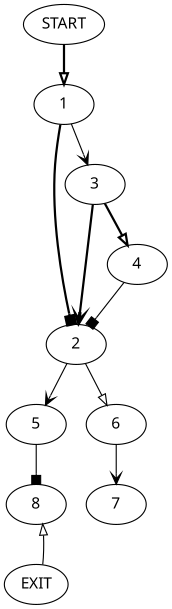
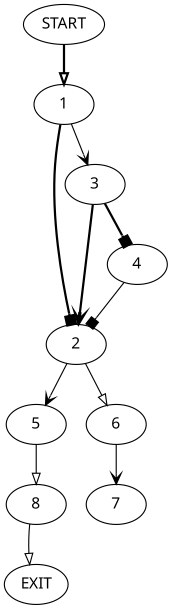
edge "3" -> "4": arrowhead onormal -> box
edge "5" -> "8": arrowhead box -> onormal
edge "EXIT" -> "8": reversed
